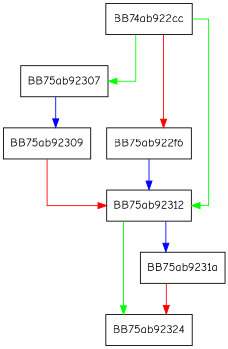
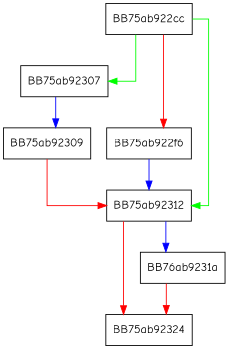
node "BB74ab922cc": label "BB74ab922cc" -> "BB75ab922cc"
edge "BB75ab92312" -> "BB75ab92324": color green -> red
node "BB75ab9231a": label "BB75ab9231a" -> "BB76ab9231a"
